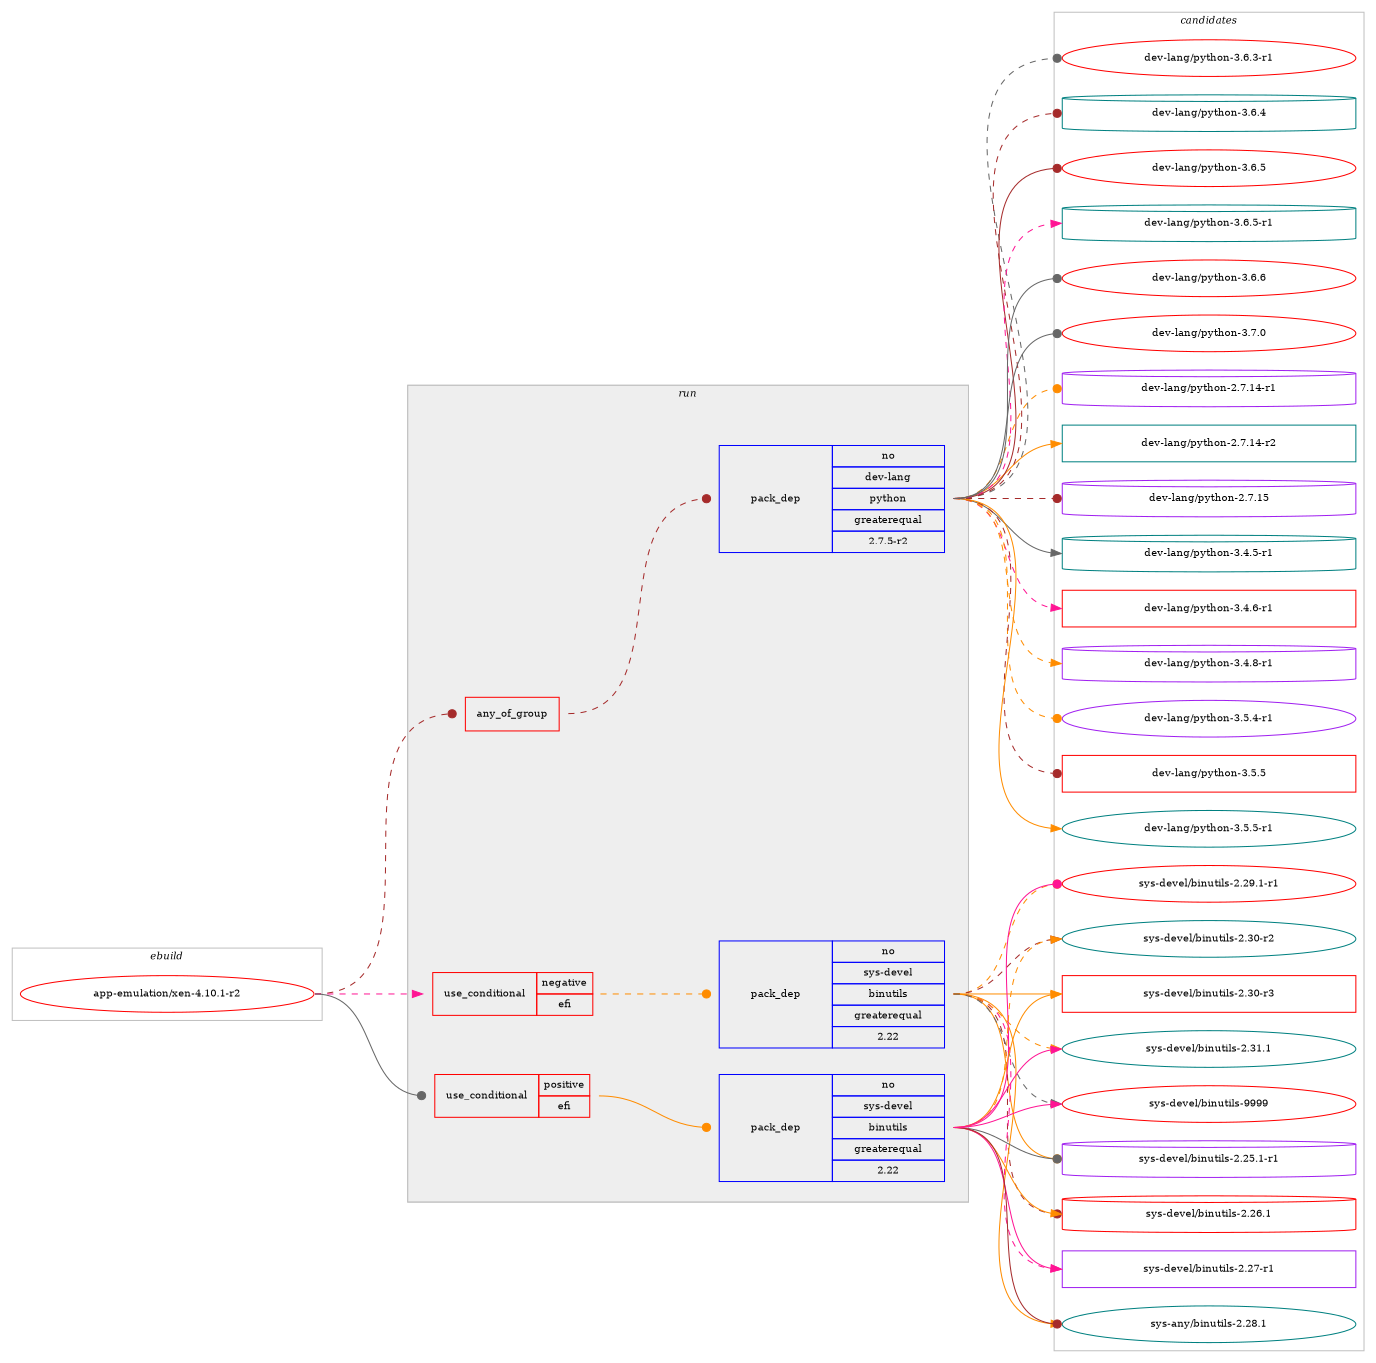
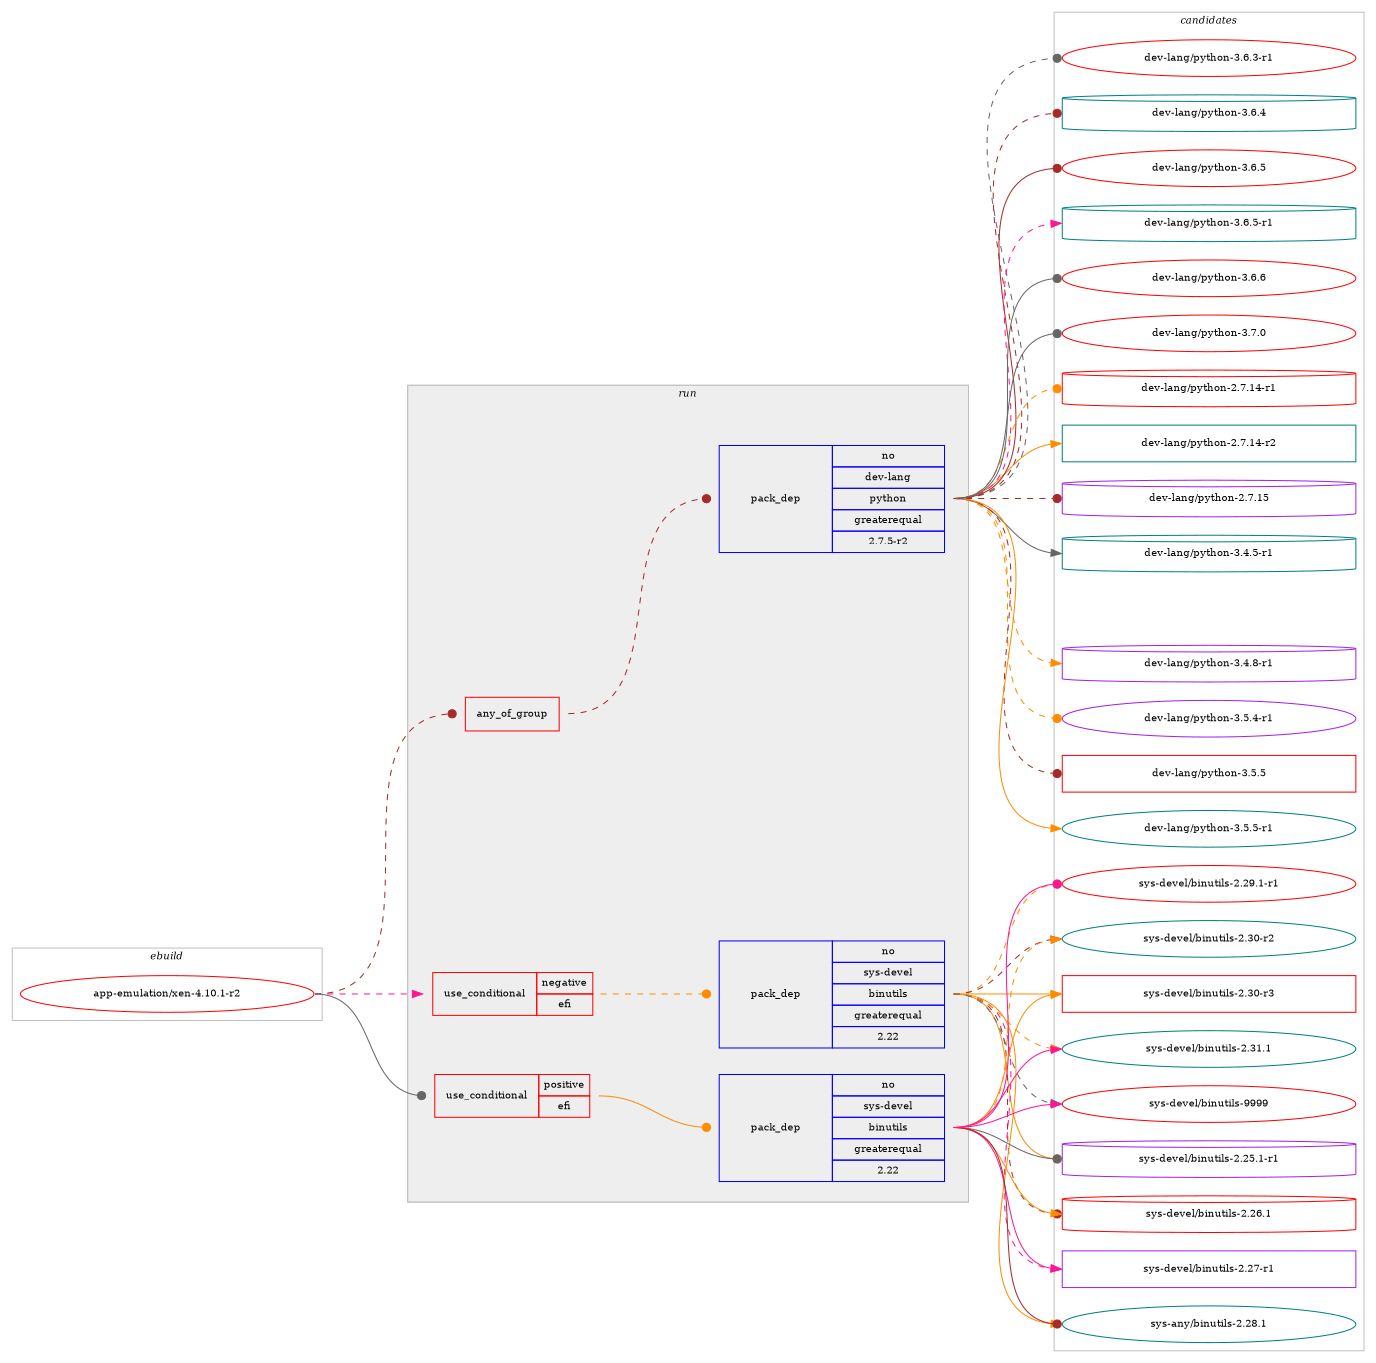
node "dev-lang/python-2.7.14-r1": color purple -> red
node "dev-lang/python-3.4.6-r1": removed
